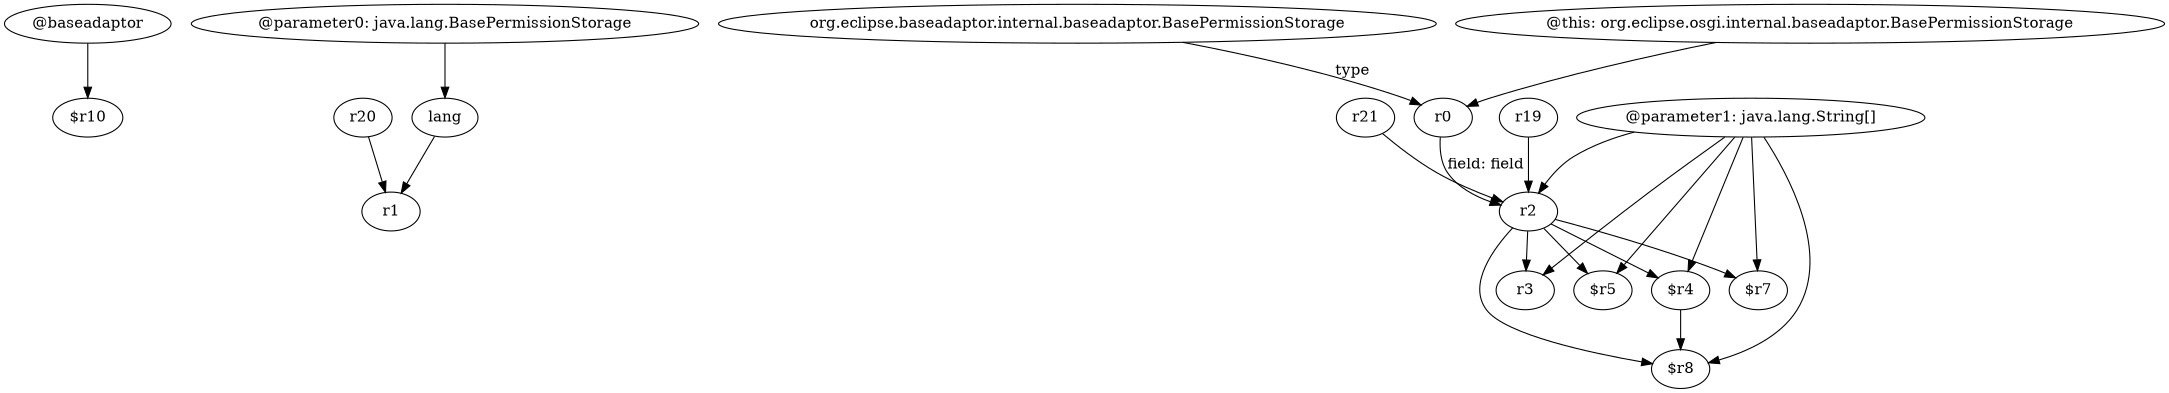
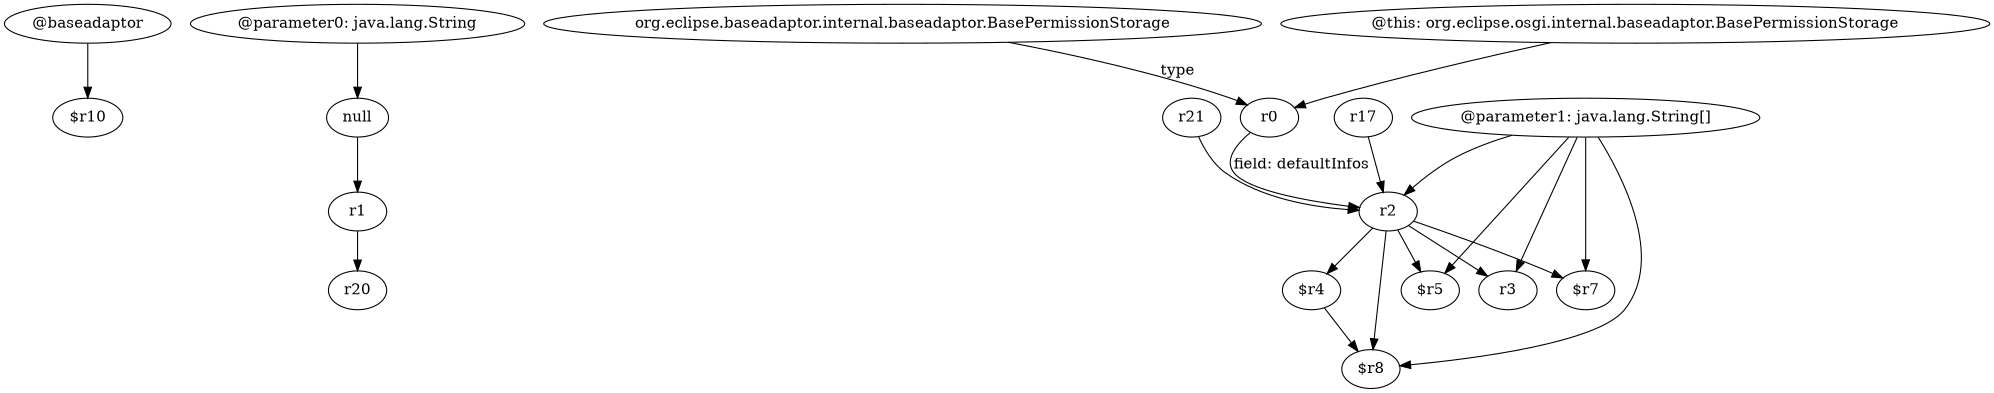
node "@parameter0: java.lang.BasePermissionStorage": label "@parameter0: java.lang.BasePermissionStorage" -> "@parameter0: java.lang.String"
node "lang": label "lang" -> "null"
node "r19": label "r19" -> "r17"
edge "r20" -> "r1": reversed
edge "r0" -> "r2": label "field: field" -> "field: defaultInfos"
edge "@parameter1: java.lang.String[]" -> "$r4": removed
